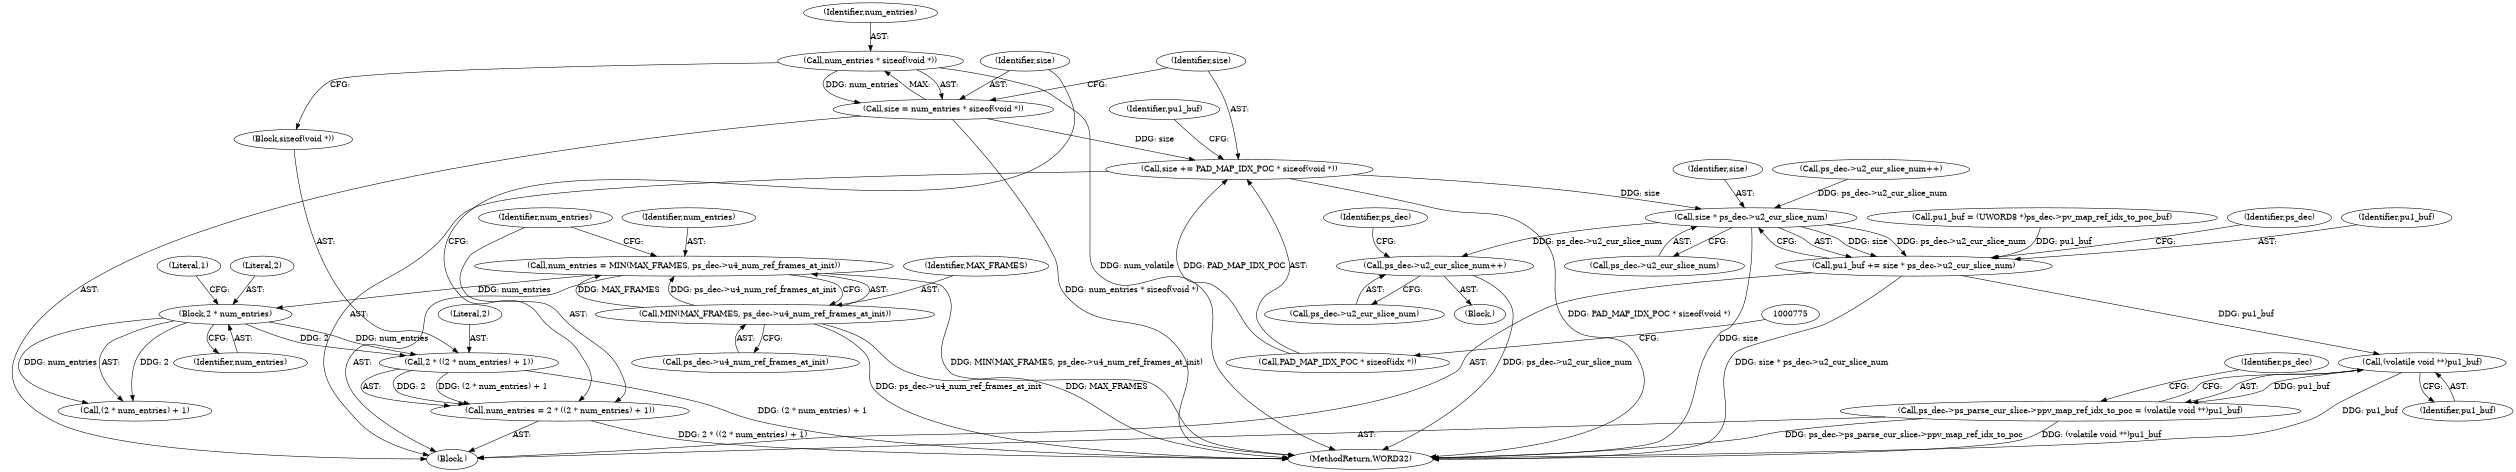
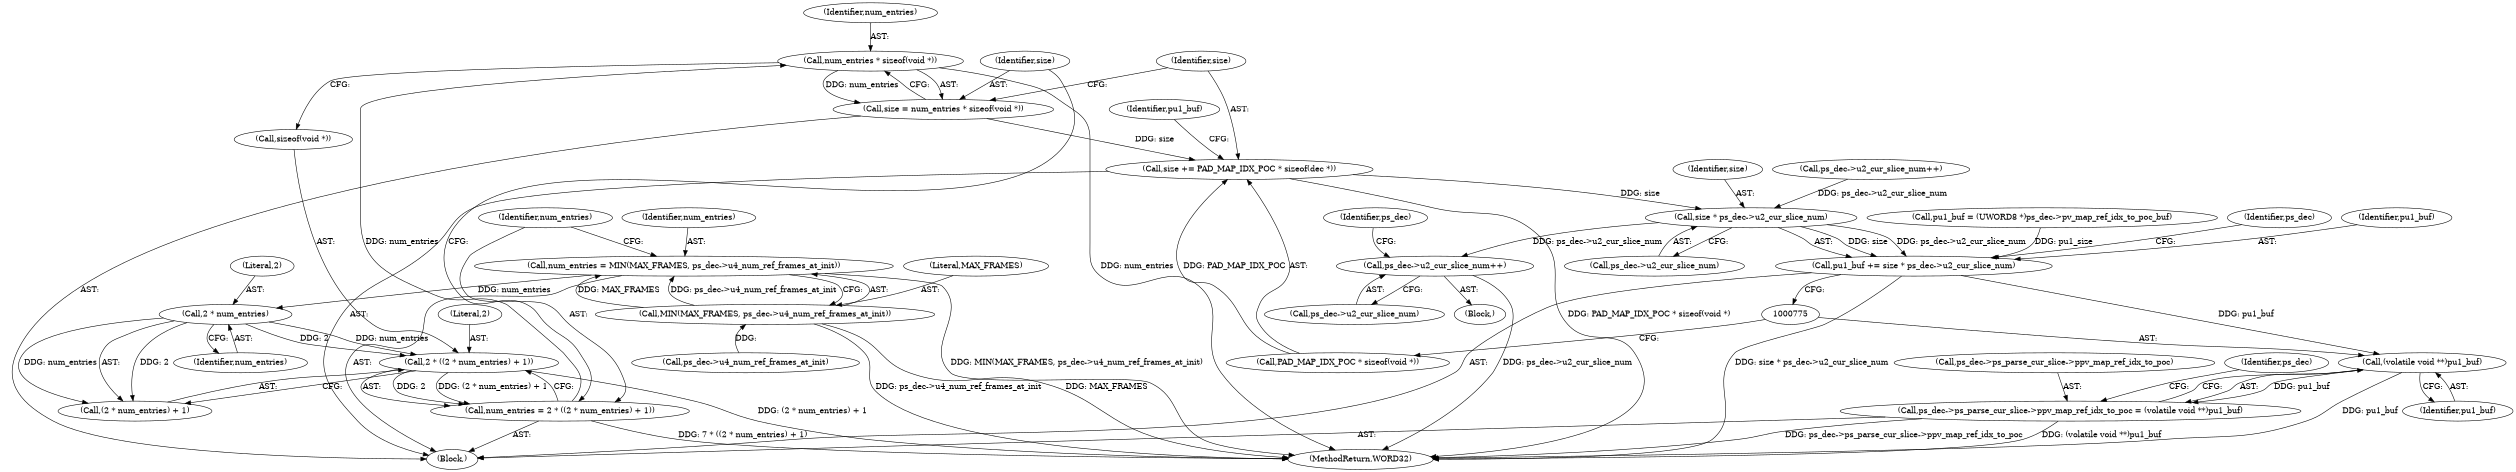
edge "(Call,size = num_entries * sizeof(void *))" -> "(Call,num_entries * sizeof(void *))": label "MAX: " -> "CFG: "
edge "(Call,num_entries = 2 * ((2 * num_entries) + 1))" -> "(Call,num_entries * sizeof(void *))": added, label "DDG: num_entries"
node "(Block,sizeof(void *))": label "(Block,sizeof(void *))" -> "(Call,sizeof(void *))"
node "(Call,size += PAD_MAP_IDX_POC * sizeof(void *))": label "(Call,size += PAD_MAP_IDX_POC * sizeof(void *))" -> "(Call,size += PAD_MAP_IDX_POC * sizeof(dec *))"
edge "(Call,pu1_buf = (UWORD8 *)ps_dec->pv_map_ref_idx_to_poc_buf)" -> "(Call,pu1_buf += size * ps_dec->u2_cur_slice_num)": label "DDG: pu1_buf" -> "DDG: pu1_size"
edge "(Call,pu1_buf += size * ps_dec->u2_cur_slice_num)" -> "(Call,size * ps_dec->u2_cur_slice_num)": now "(Call,pu1_buf += size * ps_dec->u2_cur_slice_num)" -> "1000775"
node "(Literal,1)": removed
node "(Identifier,MAX_FRAMES)": label "(Identifier,MAX_FRAMES)" -> "(Literal,MAX_FRAMES)"
edge "(Call,num_entries * sizeof(void *))" -> "(MethodReturn,WORD32)": label "DDG: num_volatile" -> "DDG: num_entries"
node "(Block,2 * num_entries)": label "(Block,2 * num_entries)" -> "(Call,2 * num_entries)"
edge "(Call,size = num_entries * sizeof(void *))" -> "(MethodReturn,WORD32)": removed, label "DDG: num_entries * sizeof(void *)"
edge "(Call,MIN(MAX_FRAMES, ps_dec->u4_num_ref_frames_at_init))" -> "(Call,ps_dec->u4_num_ref_frames_at_init)": removed, label "CFG:"
edge "(Call,ps_dec->u4_num_ref_frames_at_init)" -> "(Call,MIN(MAX_FRAMES, ps_dec->u4_num_ref_frames_at_init))": label "AST: " -> "DDG: "
edge "1000775" -> "(Call,(volatile void **)pu1_buf)": added, label "AST:"
node "(Call,PAD_MAP_IDX_POC * sizeof(idx *))": label "(Call,PAD_MAP_IDX_POC * sizeof(idx *))" -> "(Call,PAD_MAP_IDX_POC * sizeof(void *))"
node "(Call,ps_dec->ps_parse_cur_slice->ppv_map_ref_idx_to_poc)": added
edge "(Call,(2 * num_entries) + 1)" -> "(Call,2 * ((2 * num_entries) + 1))": added, label "AST:"
edge "(Call,num_entries = 2 * ((2 * num_entries) + 1))" -> "(Call,2 * ((2 * num_entries) + 1))": added, label "CFG:"
edge "(Call,2 * ((2 * num_entries) + 1))" -> "(Call,(2 * num_entries) + 1)": added, label "CFG:"
edge "(Call,num_entries = 2 * ((2 * num_entries) + 1))" -> "(MethodReturn,WORD32)": label "DDG: 2 * ((2 * num_entries) + 1)" -> "DDG: 7 * ((2 * num_entries) + 1)"
edge "(Call,size * ps_dec->u2_cur_slice_num)" -> "(MethodReturn,WORD32)": removed, label "DDG: size"
